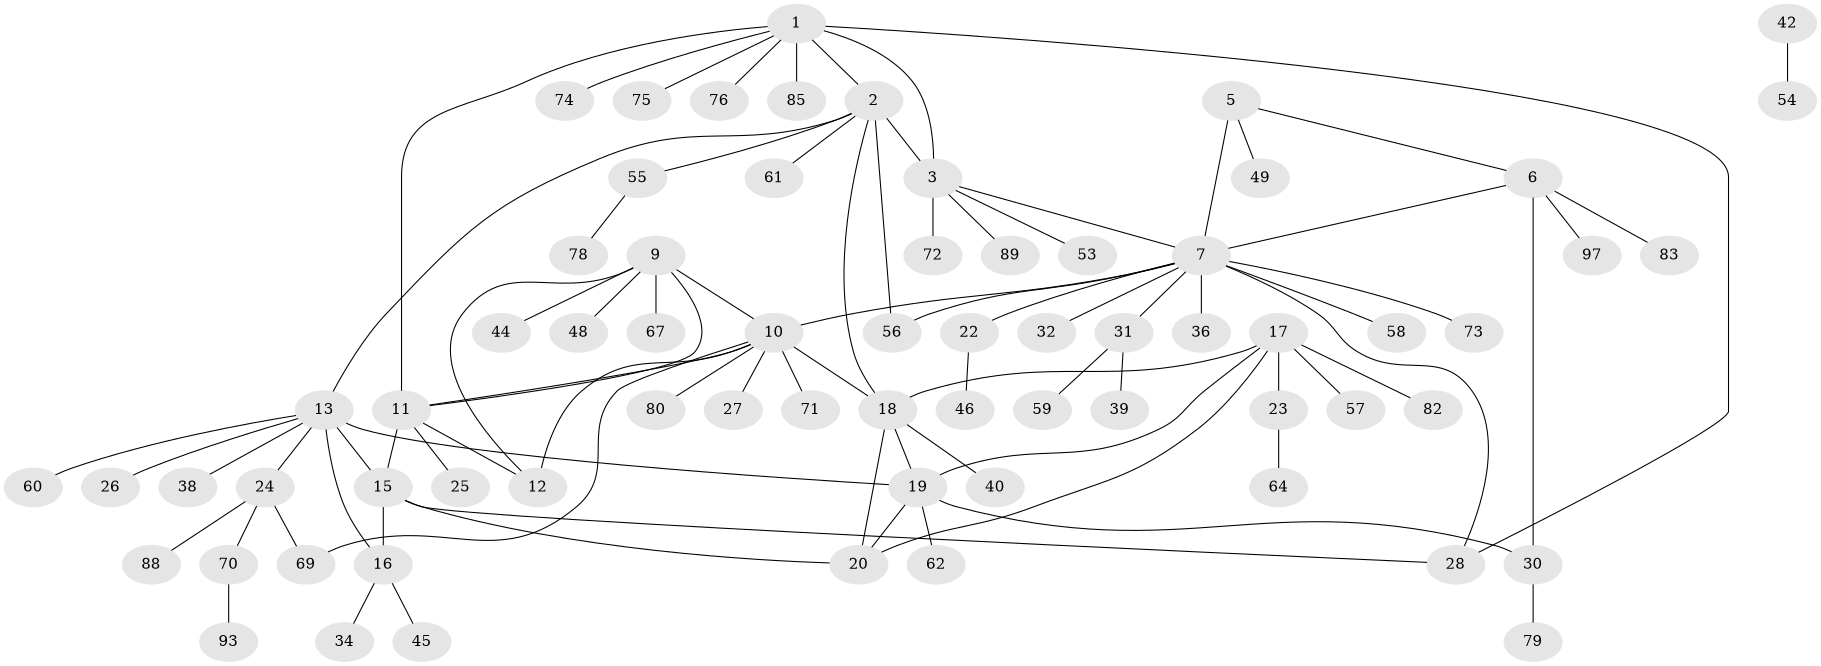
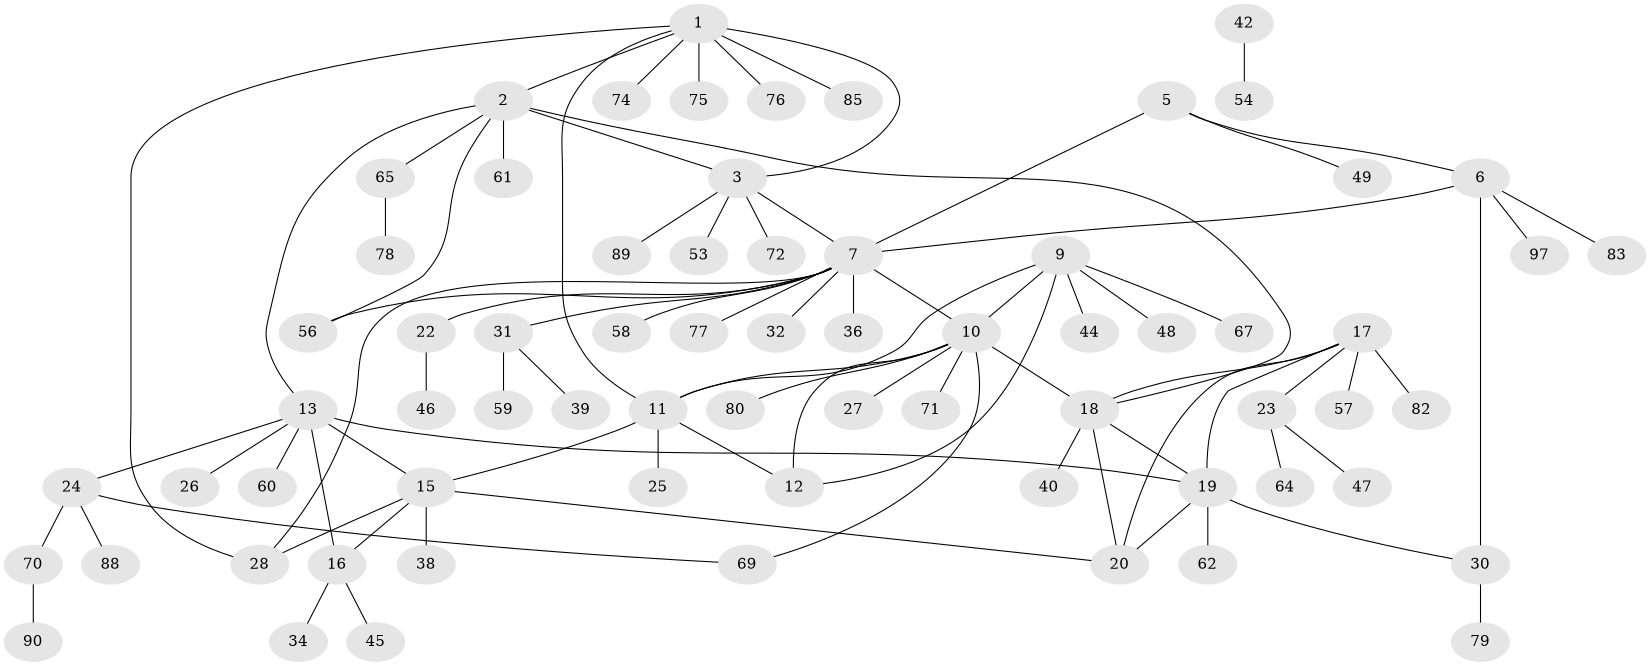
node "55": label "55" -> "65"
node "73": label "73" -> "77"
edge "13" -- "38": now "15" -- "38"
node "47": added
node "93": label "93" -> "90"
